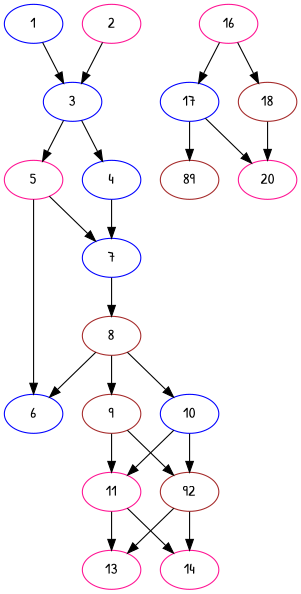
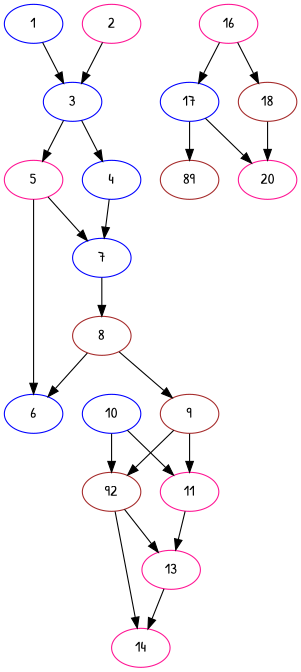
edge "8" -> "10": removed
edge "11" -> "14": now "13" -> "14"
